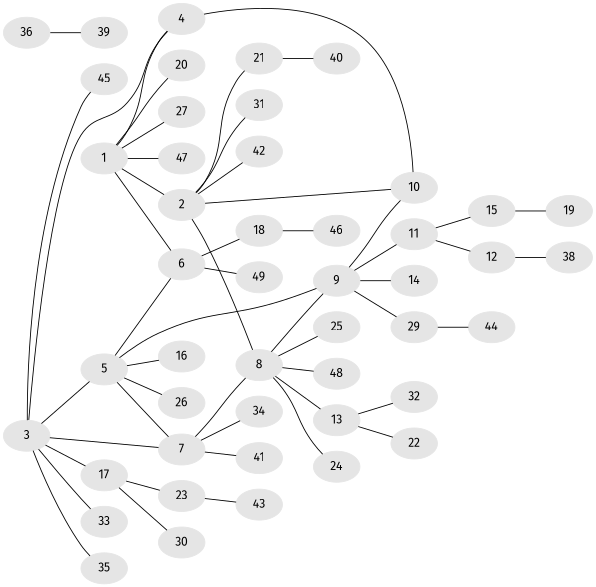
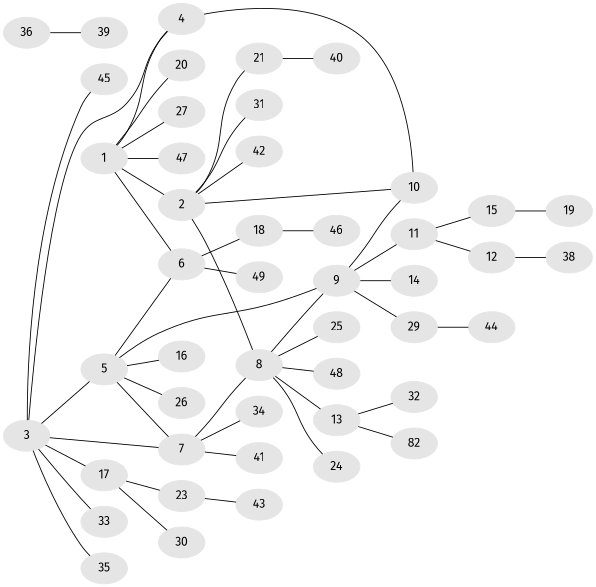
node "22": label "22" -> "82"
